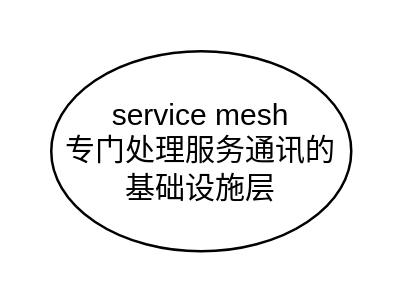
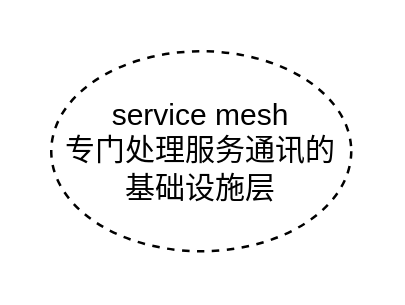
node "service mesh 专门处理服务通讯的基础设施层": style solid -> dashed
